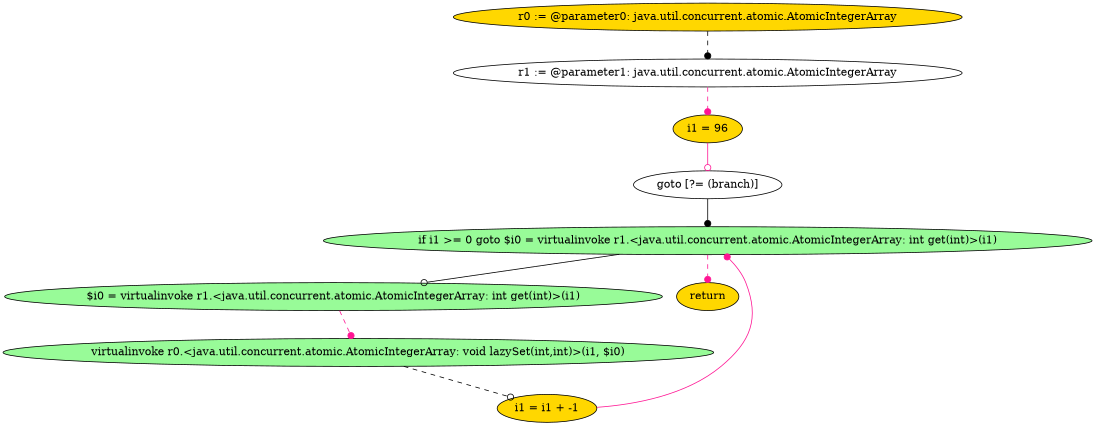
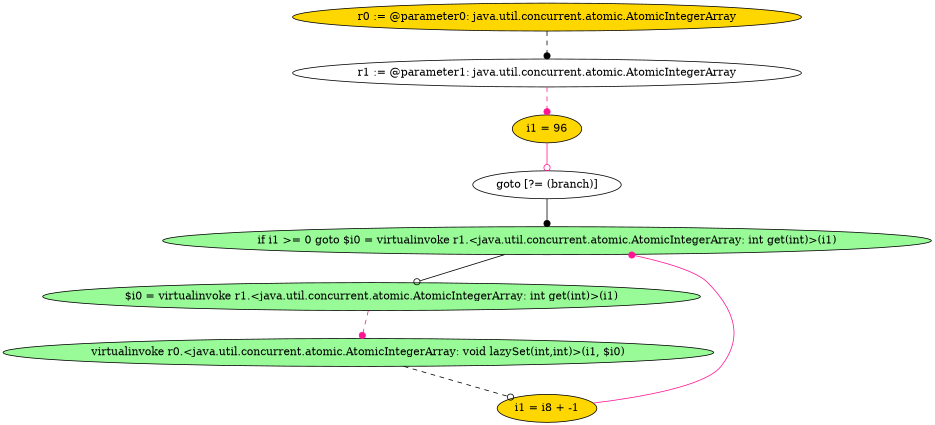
node "return": removed
node "i1 = i1 + -1": label "i1 = i1 + -1" -> "i1 = i8 + -1"
